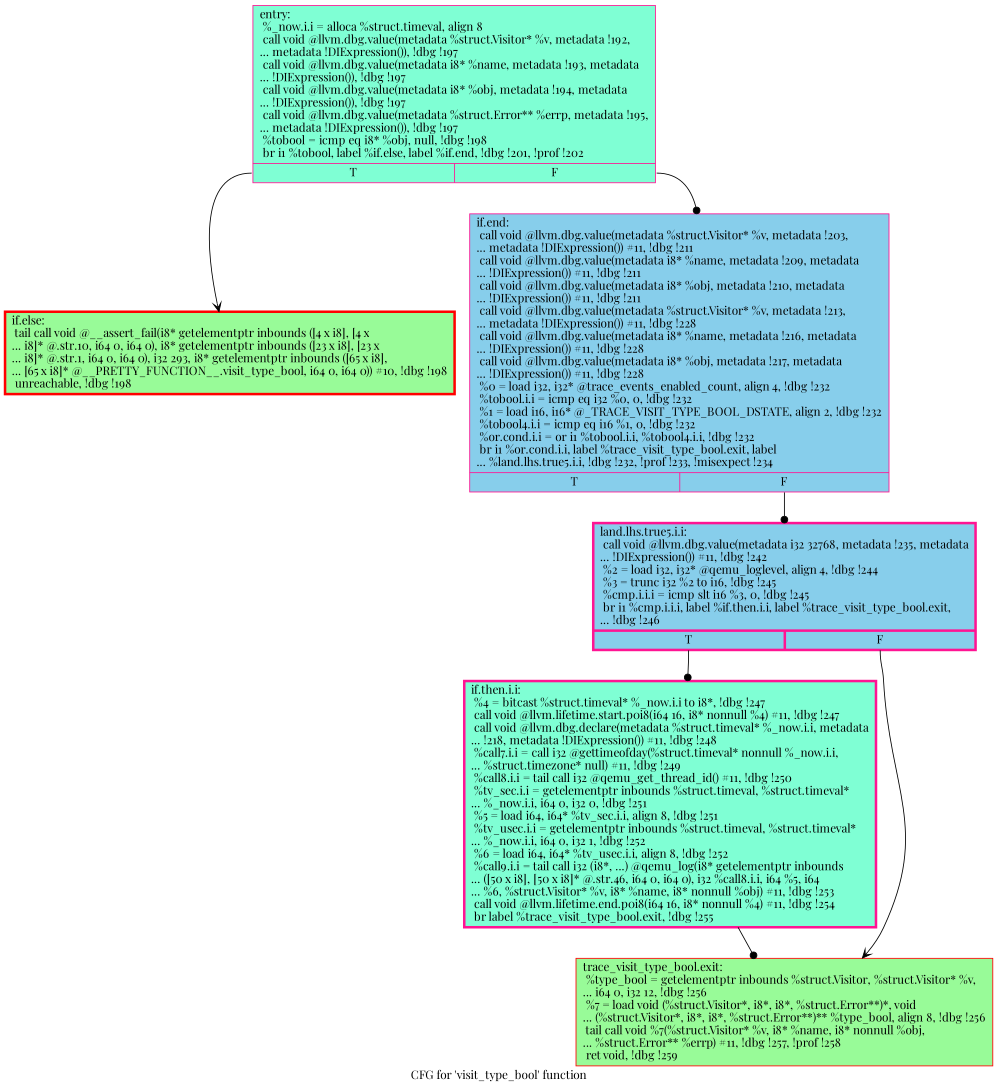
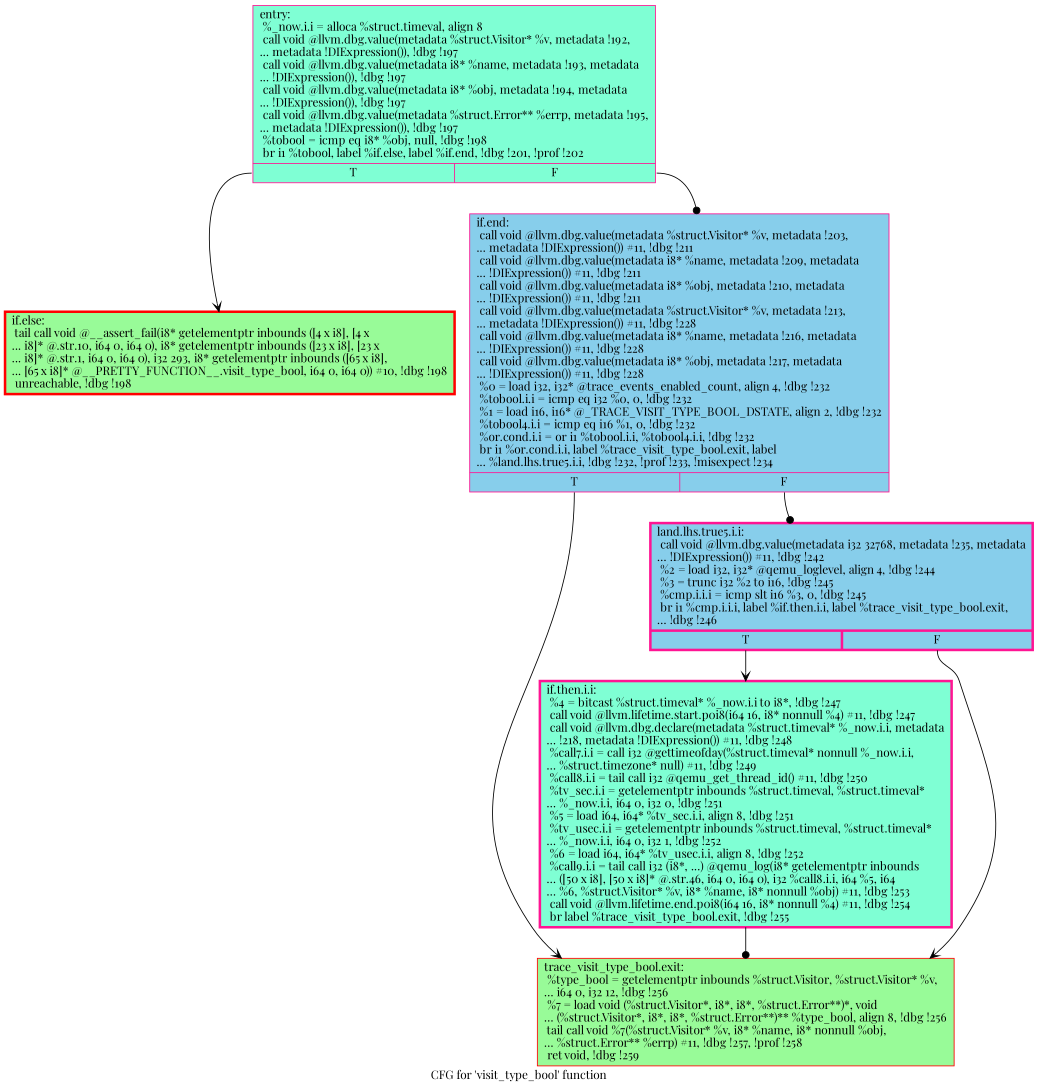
edge "land.lhs.true5.i.i:" -> "if.then.i.i:": arrowhead dot -> vee
edge "if.end:" -> "trace_visit_type_bool.exit:": added
